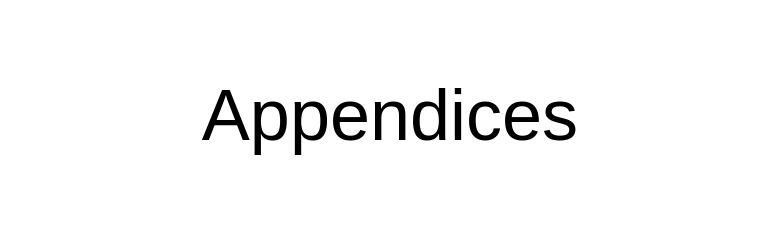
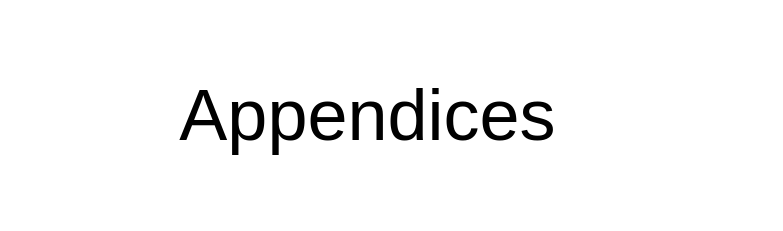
node "Appendices": moved (391, 115) -> (368, 115)
